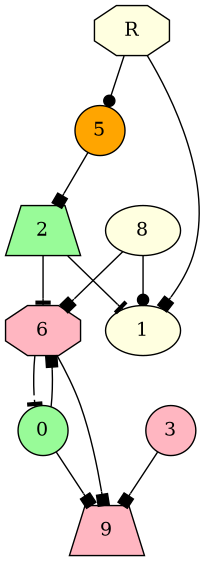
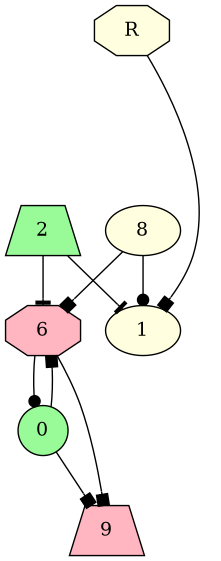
node "5": removed
edge "6" -> "0": arrowhead tee -> dot
node "3": removed
